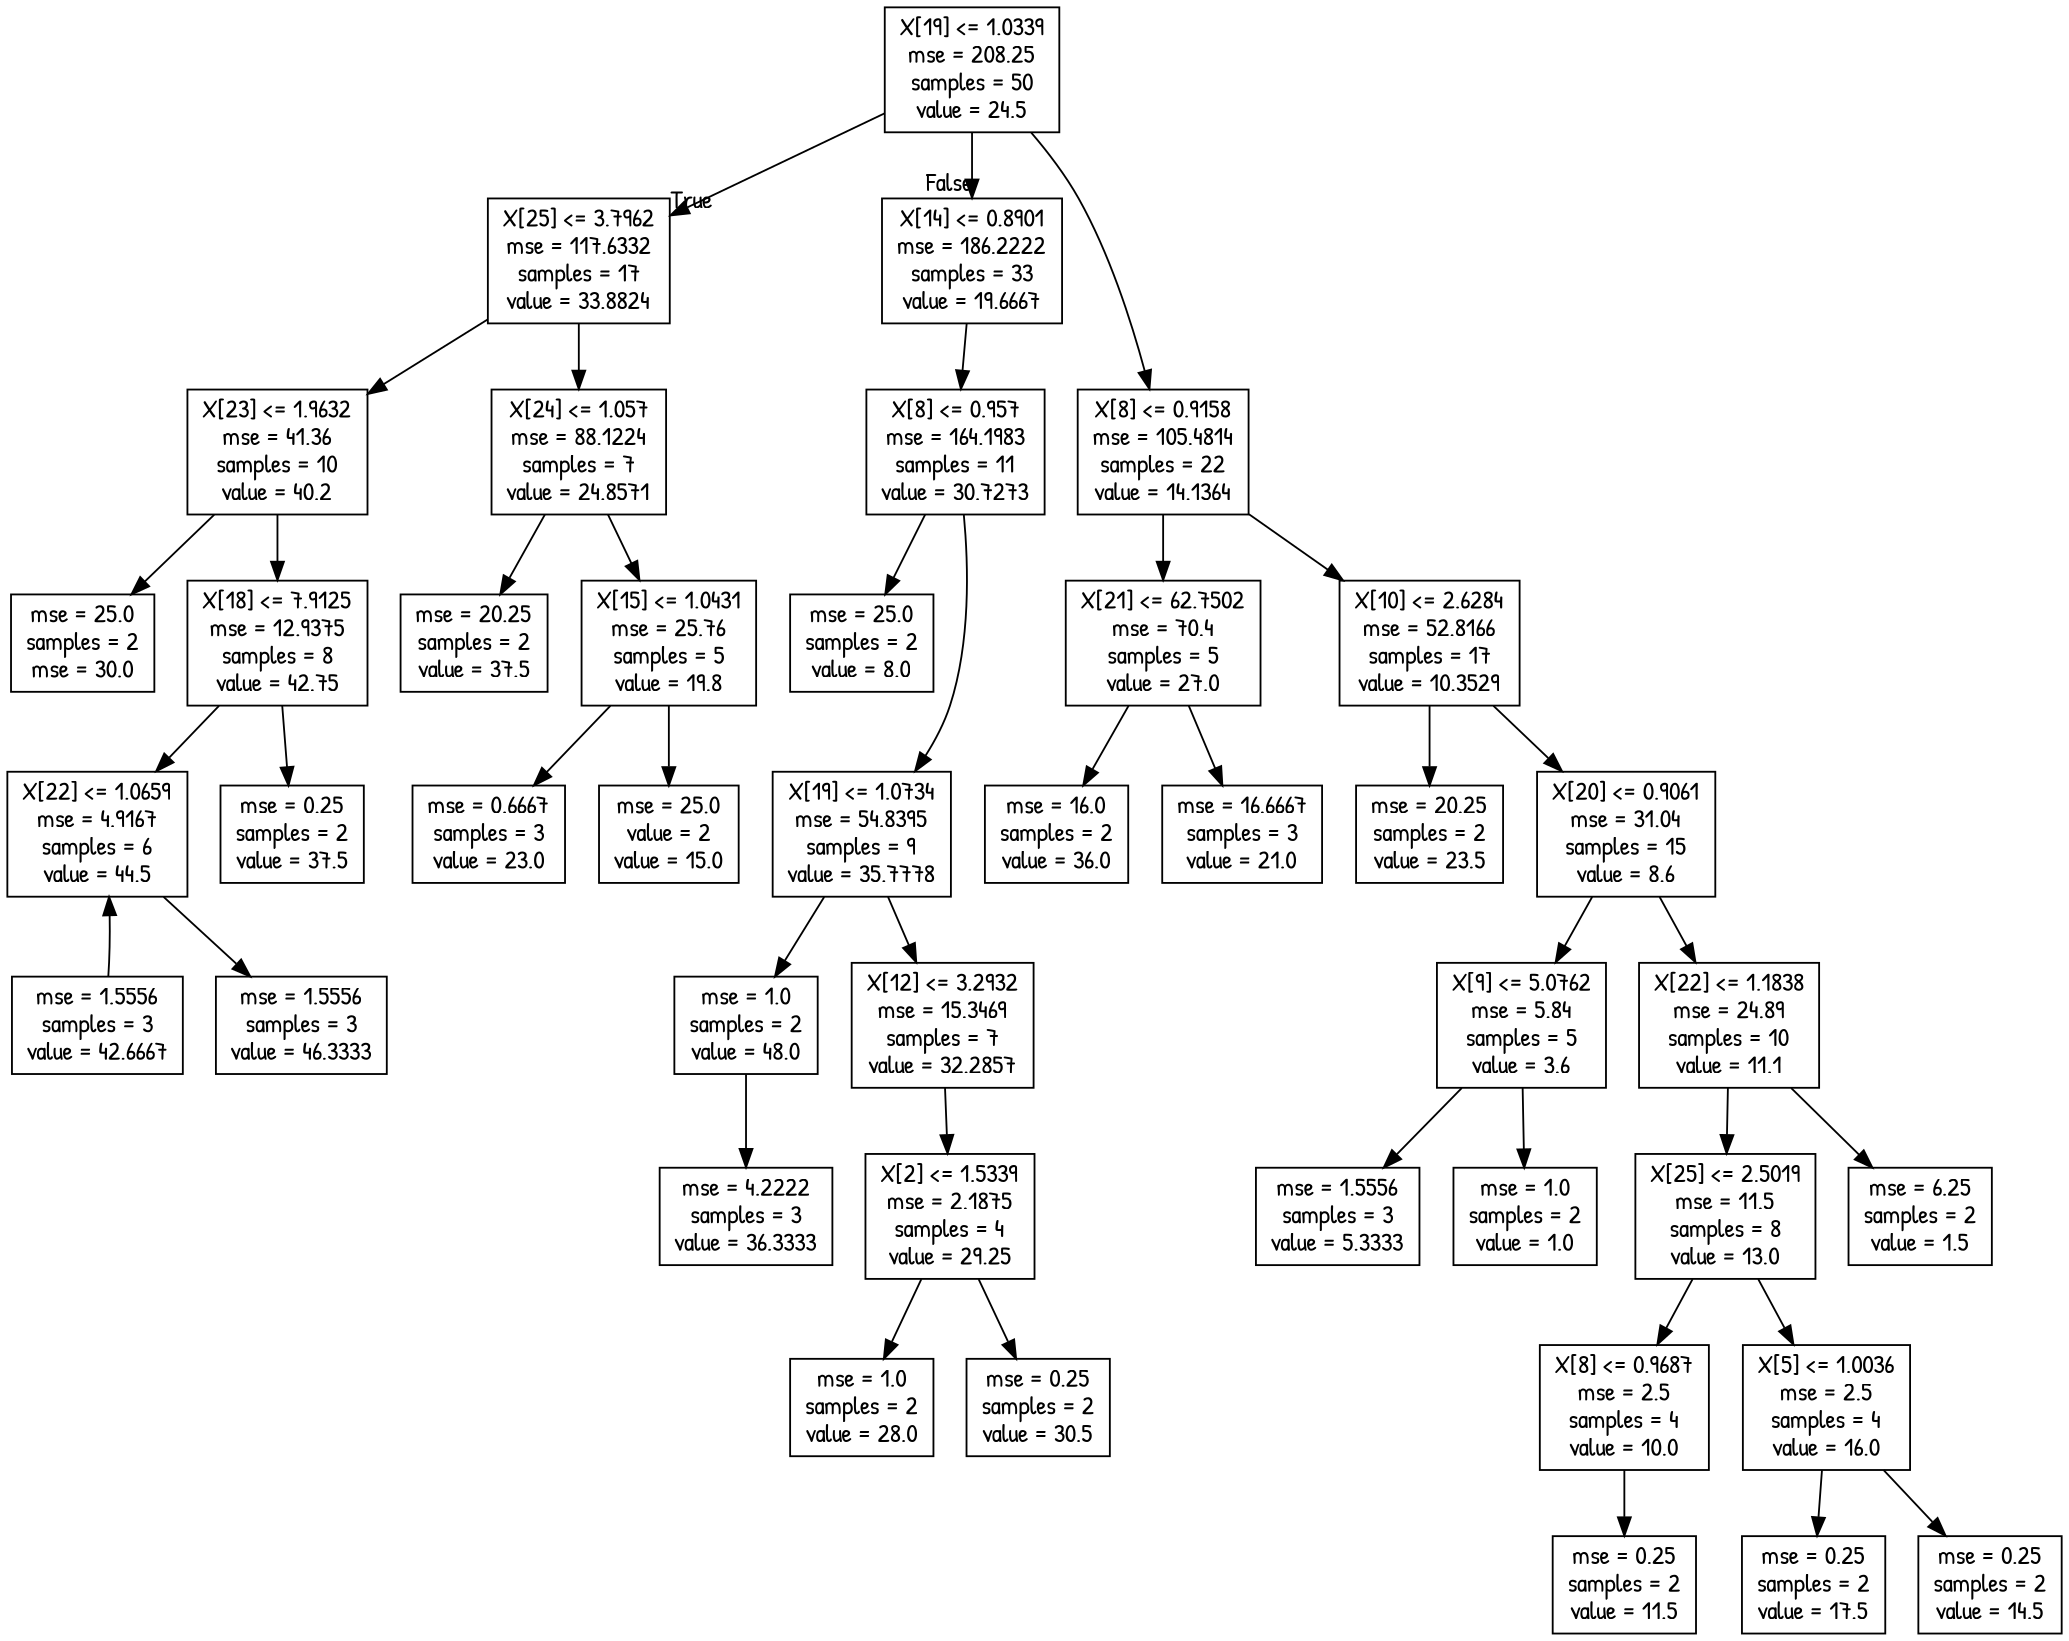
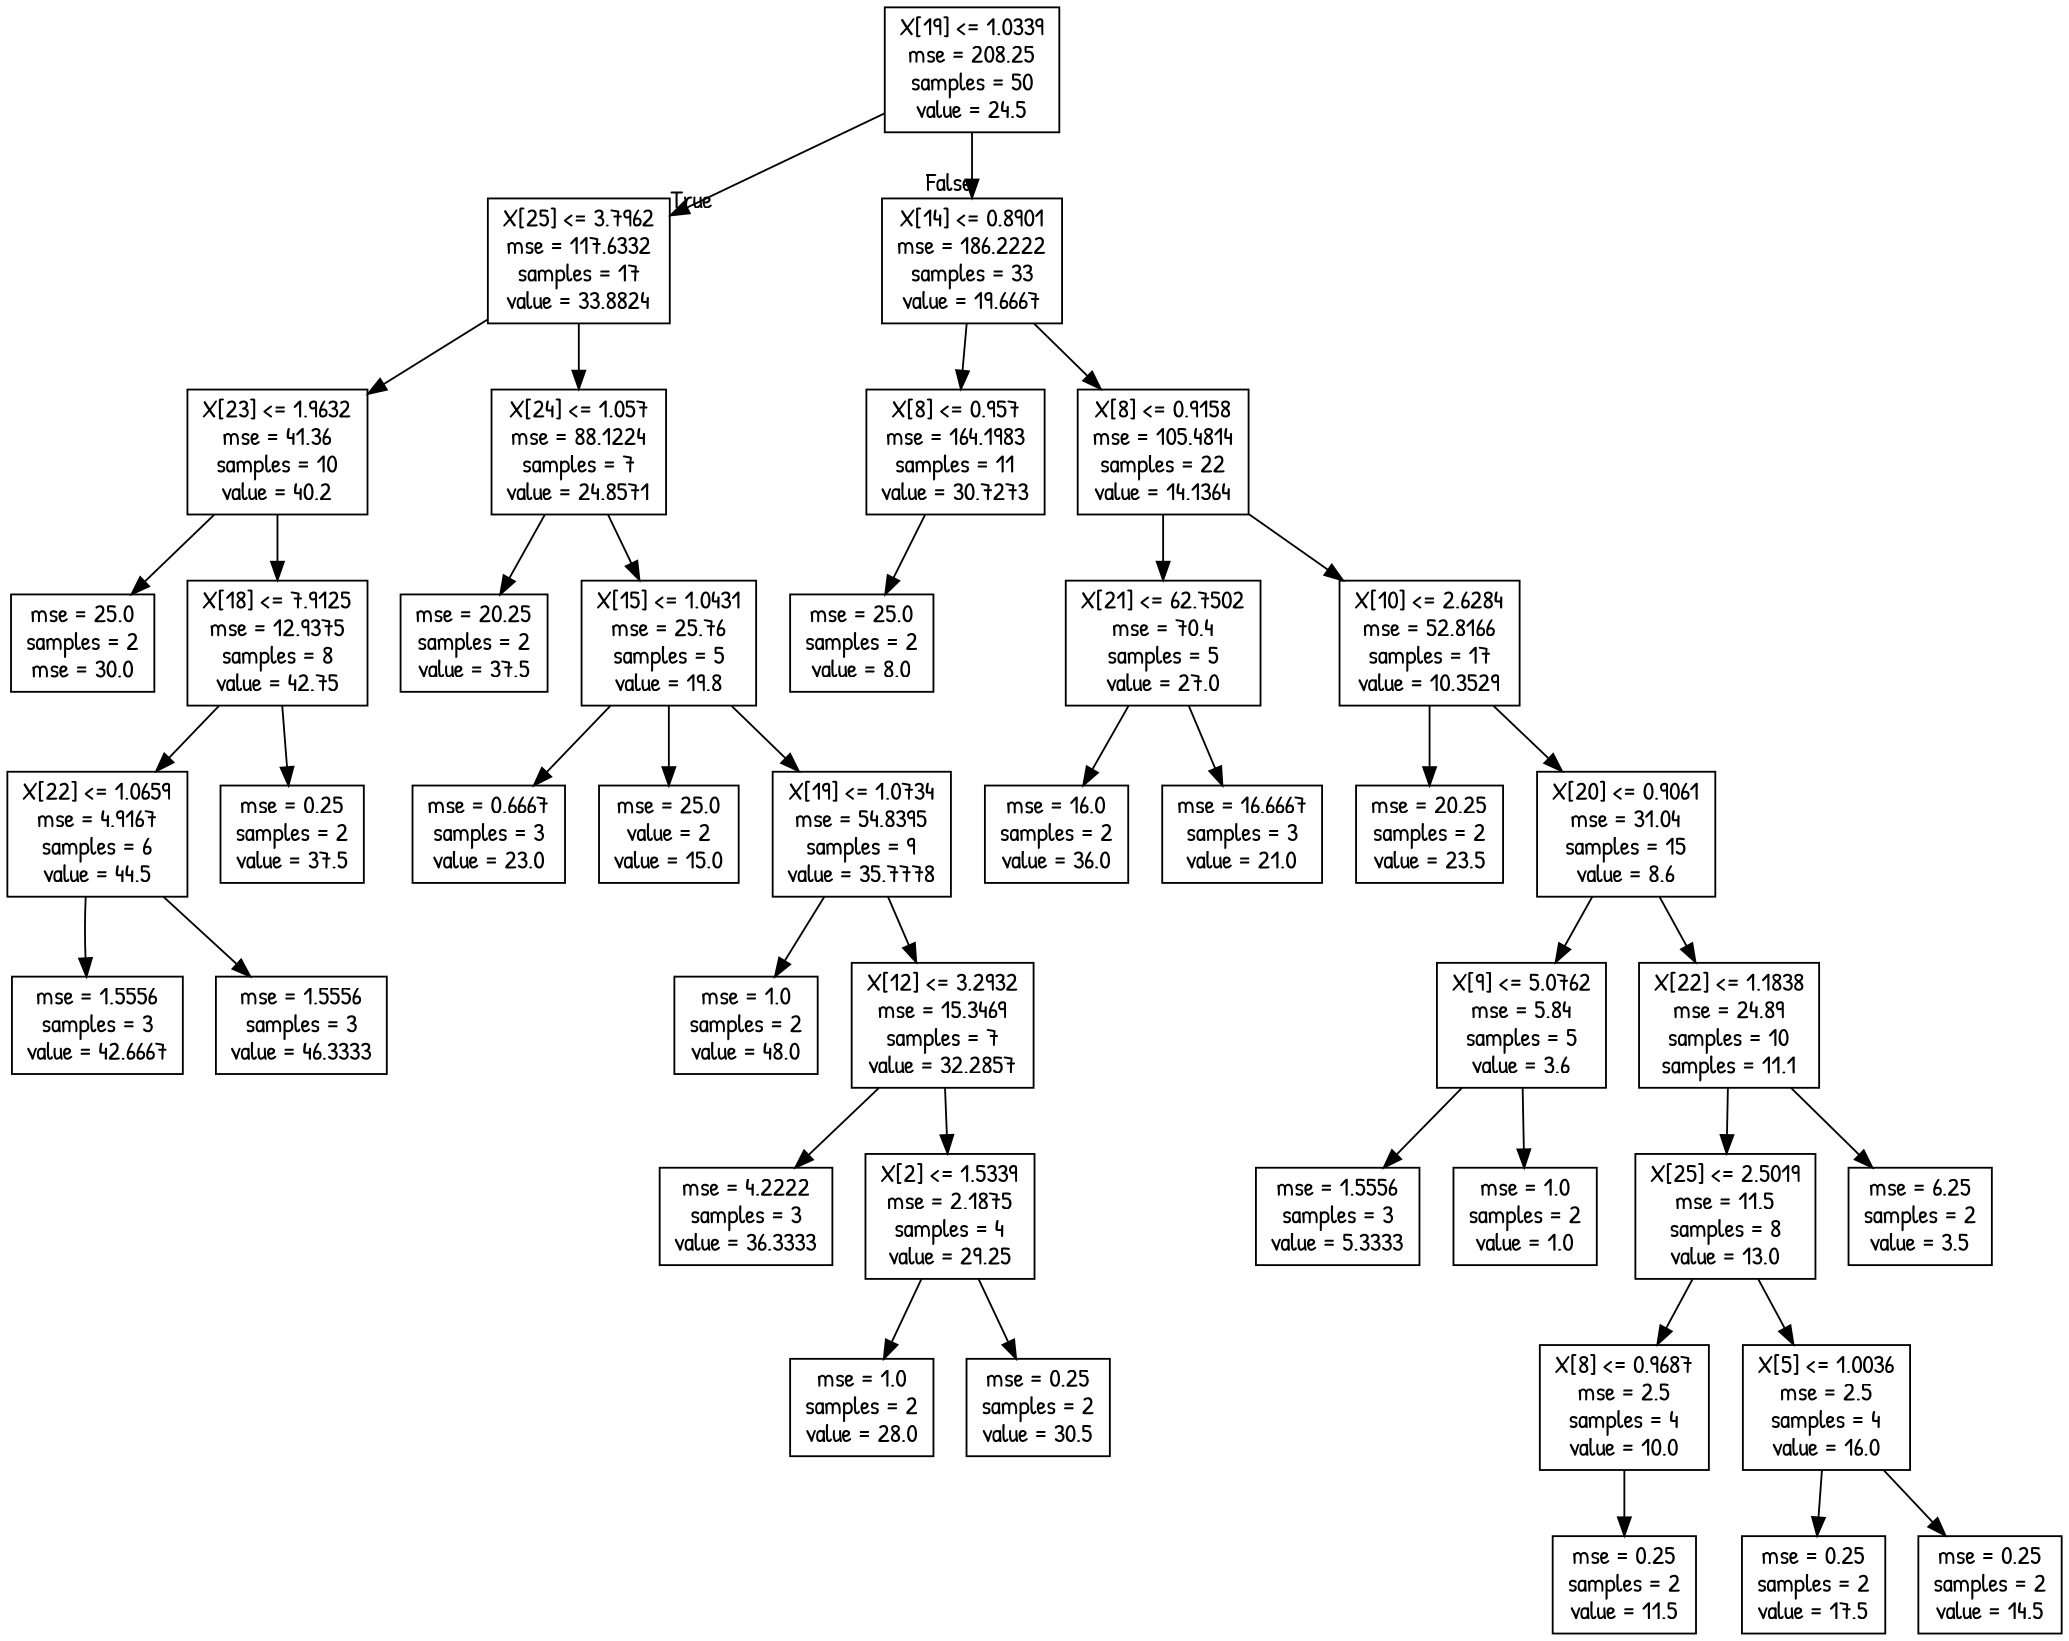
edge "X[19] <= 1.0339 mse = 208.25 samples = 50 value = 24.5" -> "X[8] <= 0.9158 mse = 105.4814 samples = 22 value = 14.1364": now "X[14] <= 0.8901 mse = 186.2222 samples = 33 value = 19.6667" -> "X[8] <= 0.9158 mse = 105.4814 samples = 22 value = 14.1364"
edge "X[8] <= 0.957 mse = 164.1983 samples = 11 value = 30.7273" -> "X[19] <= 1.0734 mse = 54.8395 samples = 9 value = 35.7778": now "X[15] <= 1.0431 mse = 25.76 samples = 5 value = 19.8" -> "X[19] <= 1.0734 mse = 54.8395 samples = 9 value = 35.7778"
edge "mse = 1.5556 samples = 3 value = 42.6667" -> "X[22] <= 1.0659 mse = 4.9167 samples = 6 value = 44.5": reversed
node "X[22] <= 1.1838 mse = 24.89 samples = 10 value = 11.1": label "X[22] <= 1.1838 mse = 24.89 samples = 10 value = 11.1" -> "X[22] <= 1.1838 mse = 24.89 samples = 10 samples = 11.1"
edge "mse = 1.0 samples = 2 value = 48.0" -> "mse = 4.2222 samples = 3 value = 36.3333": now "X[12] <= 3.2932 mse = 15.3469 samples = 7 value = 32.2857" -> "mse = 4.2222 samples = 3 value = 36.3333"
node "mse = 6.25 samples = 2 value = 1.5": label "mse = 6.25 samples = 2 value = 1.5" -> "mse = 6.25 samples = 2 value = 3.5"
